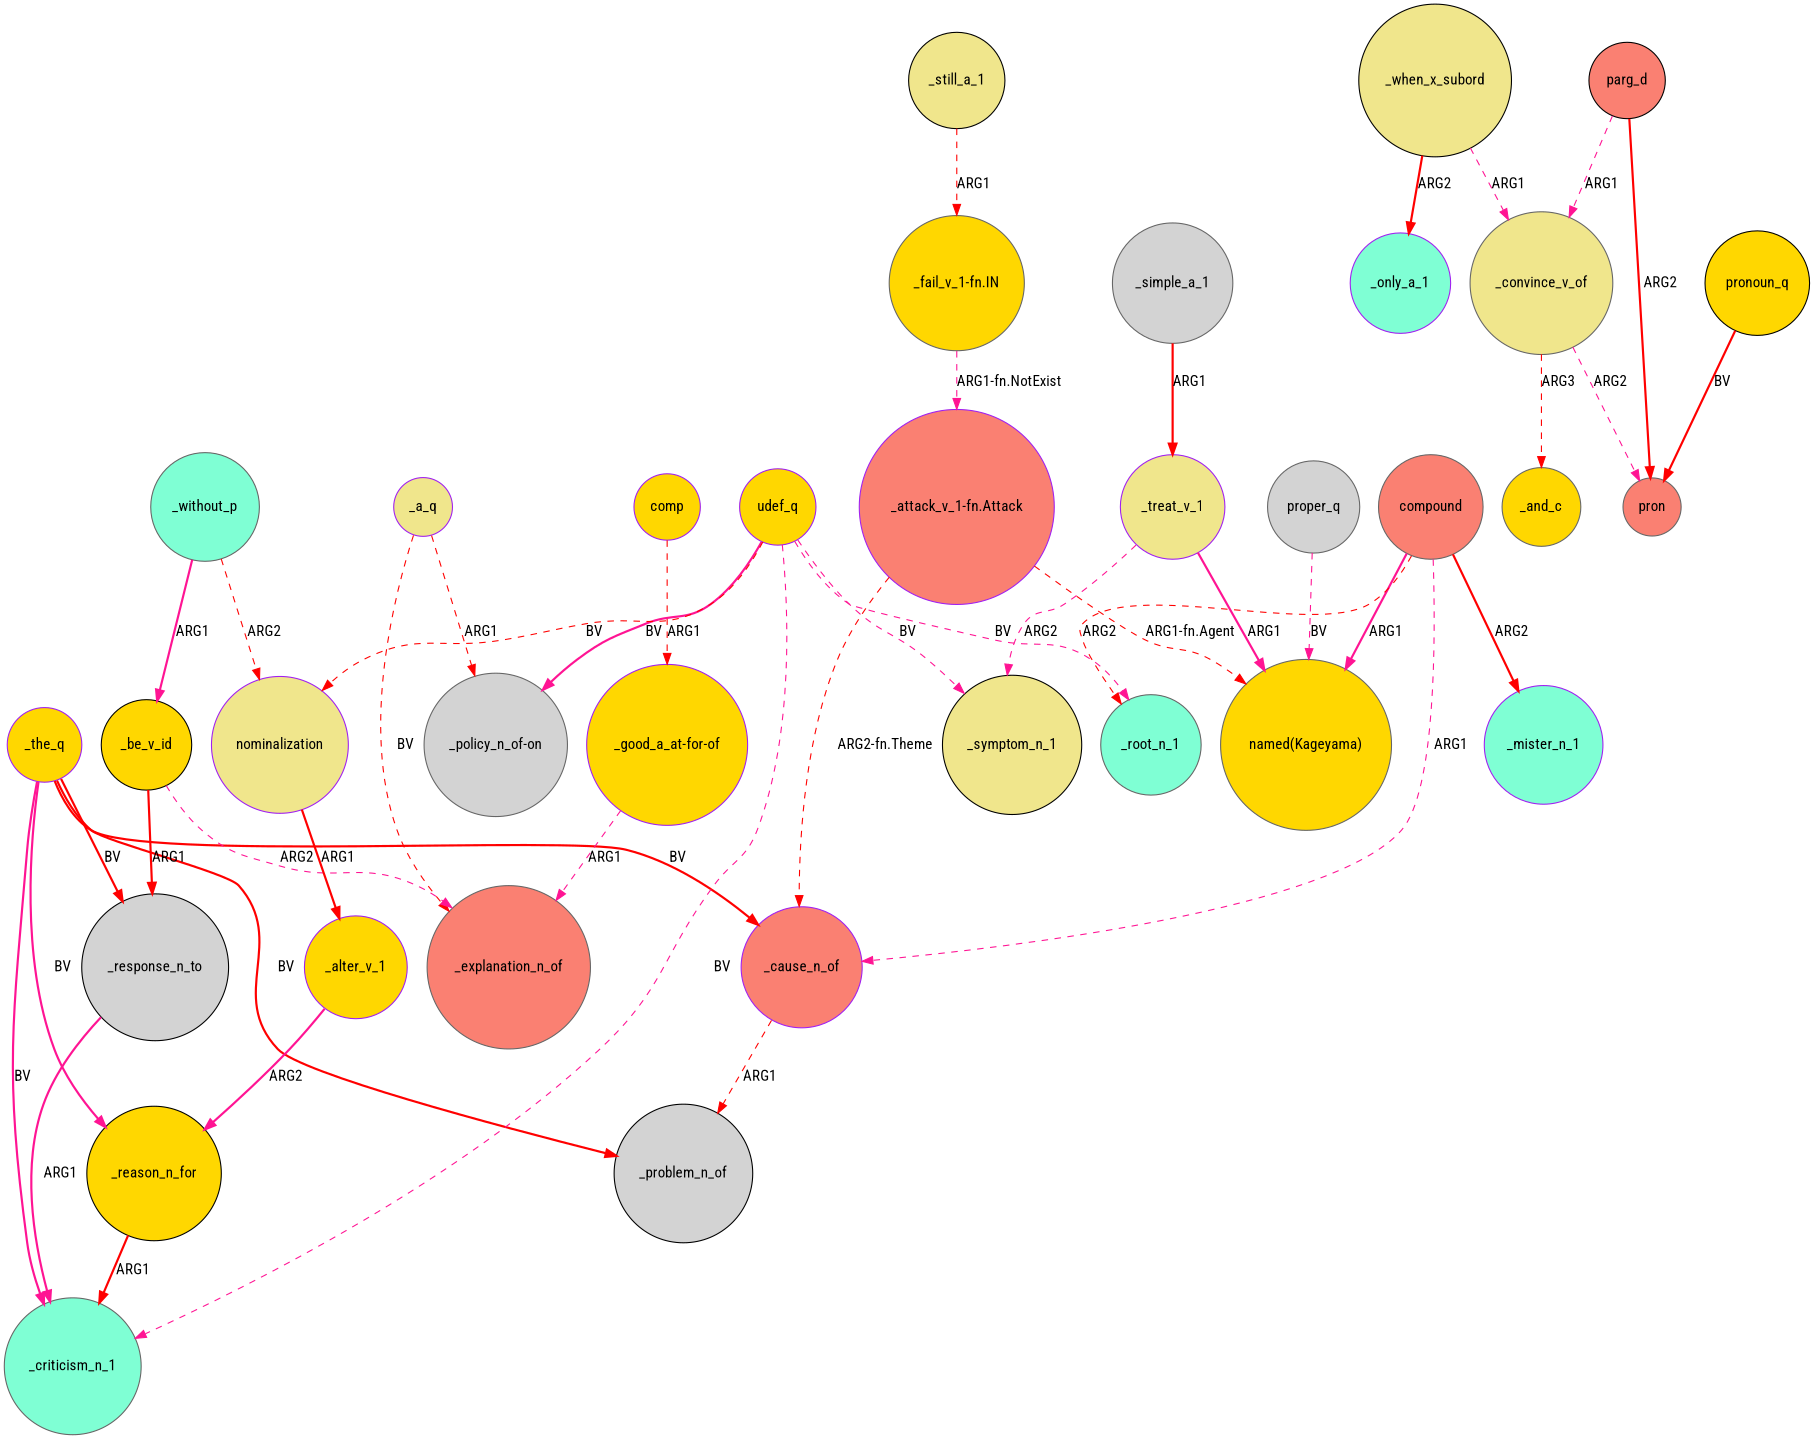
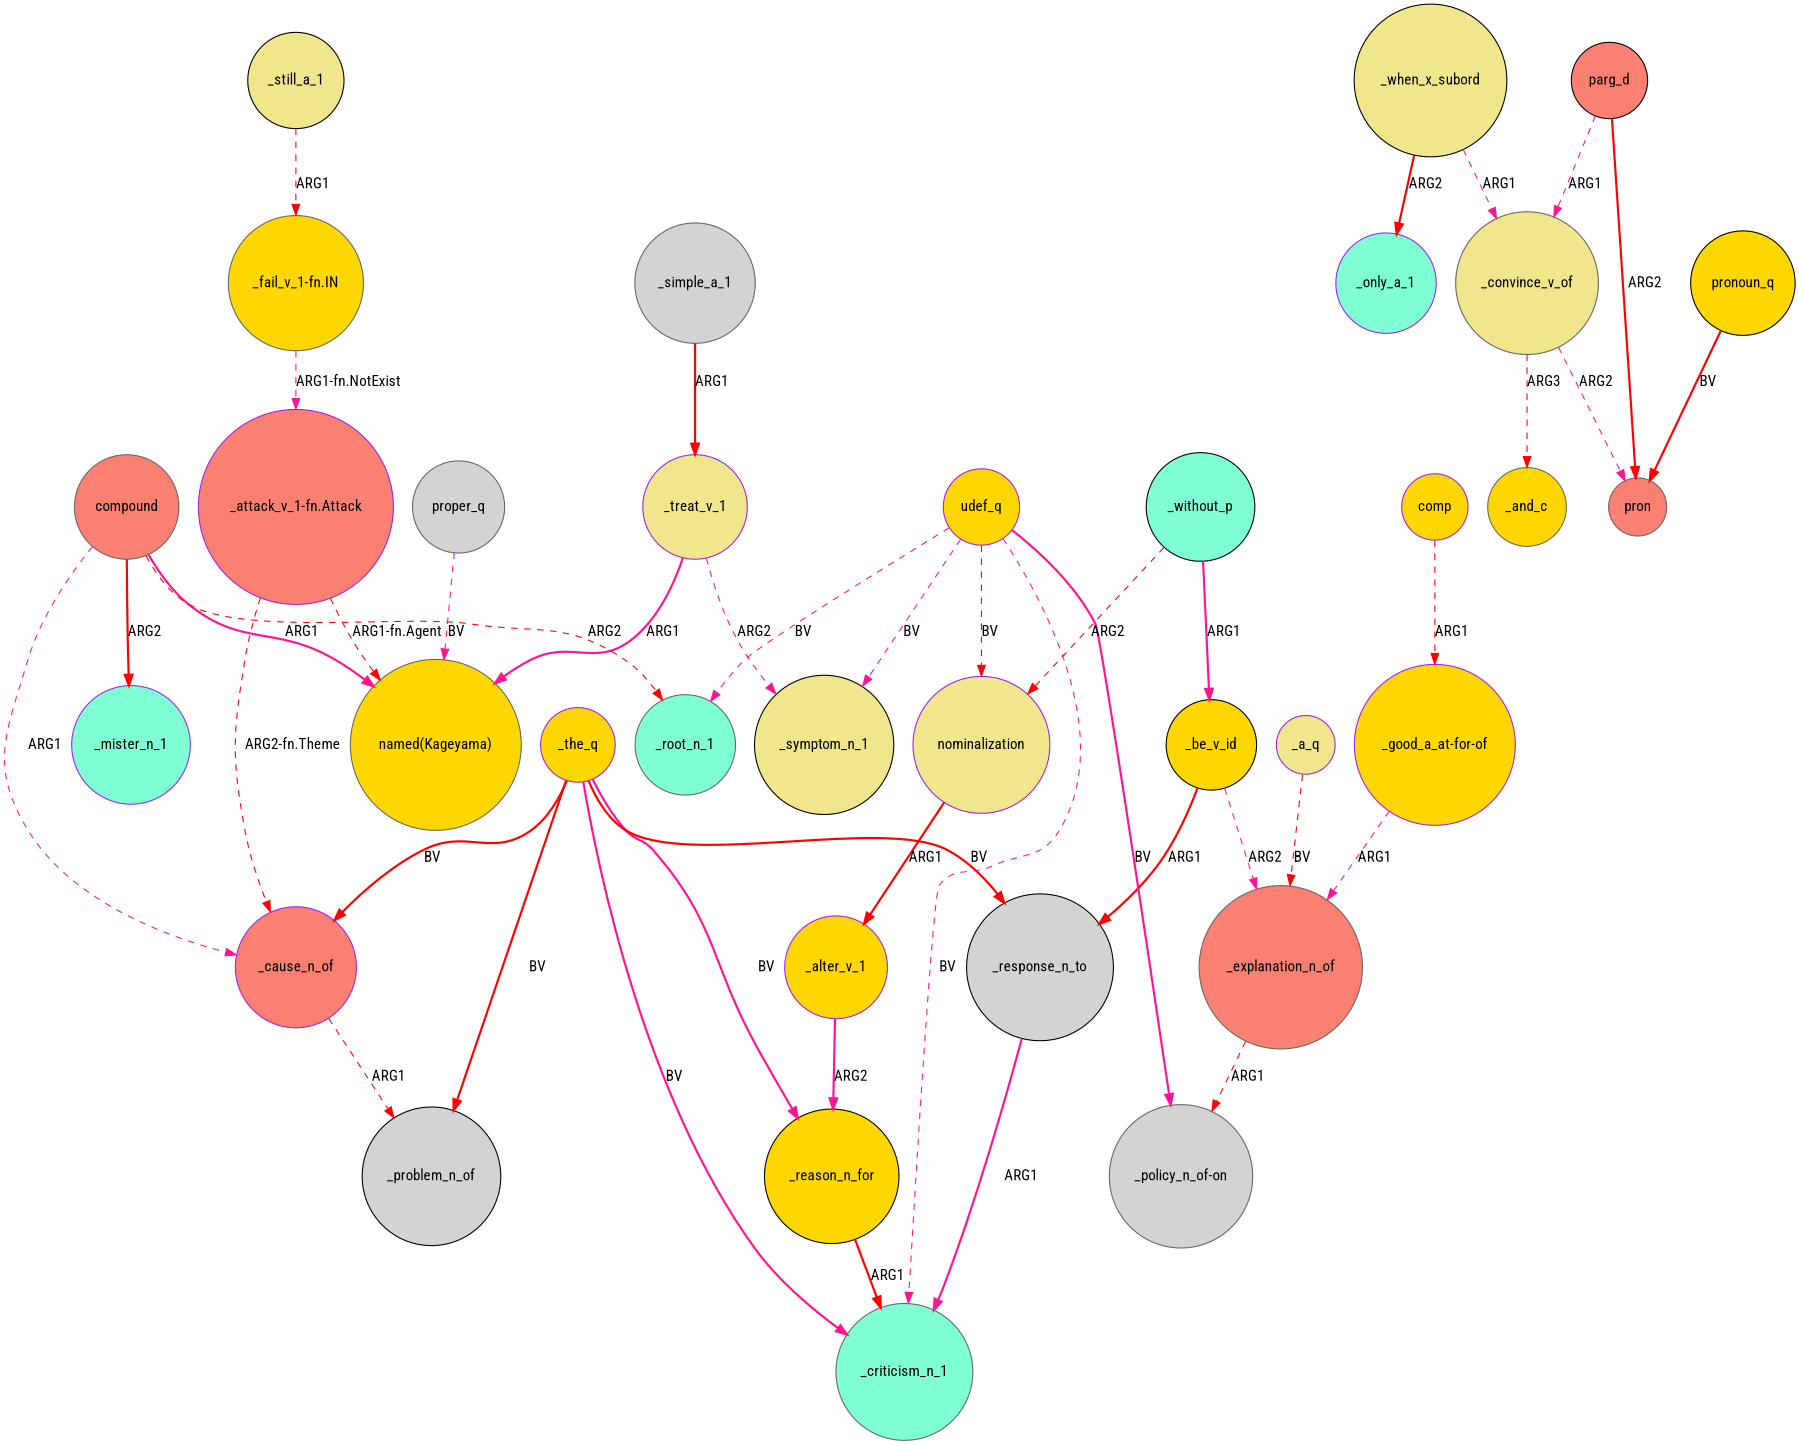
node "_without_p": color gray40 -> black
edge "_a_q" -> "_policy_n_of-on": now "_explanation_n_of" -> "_policy_n_of-on"
